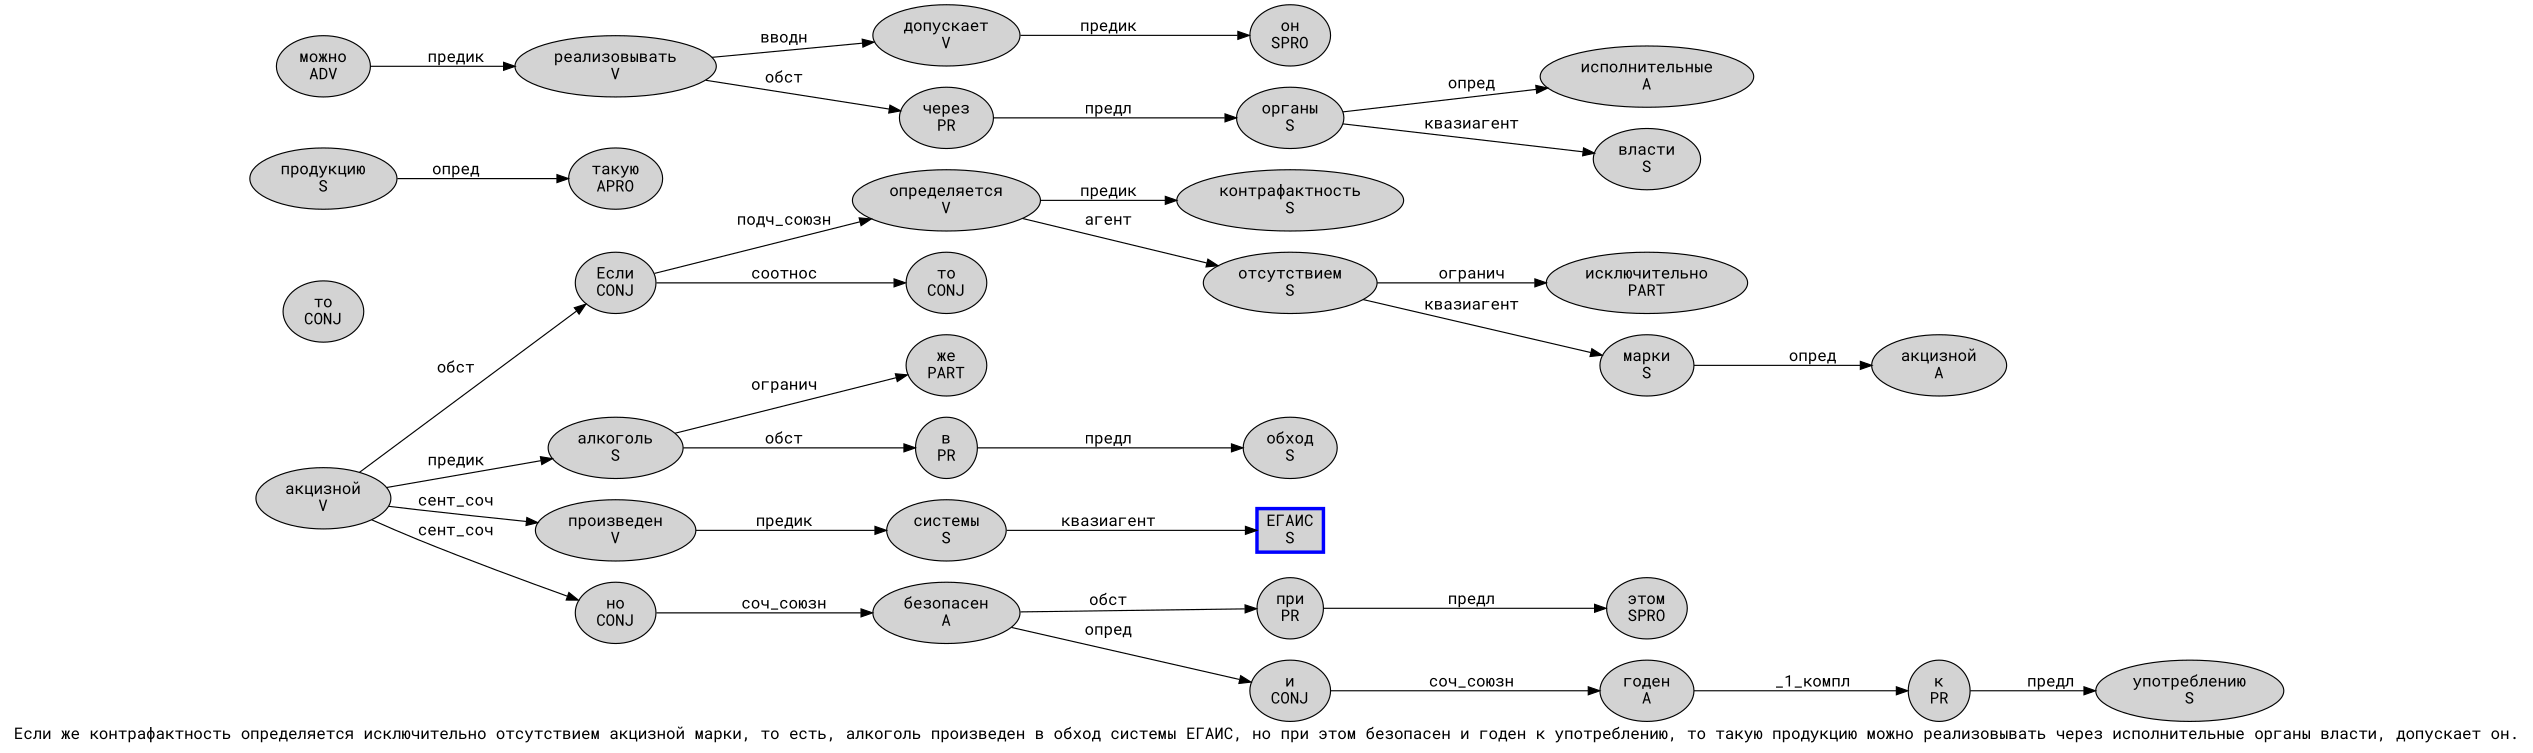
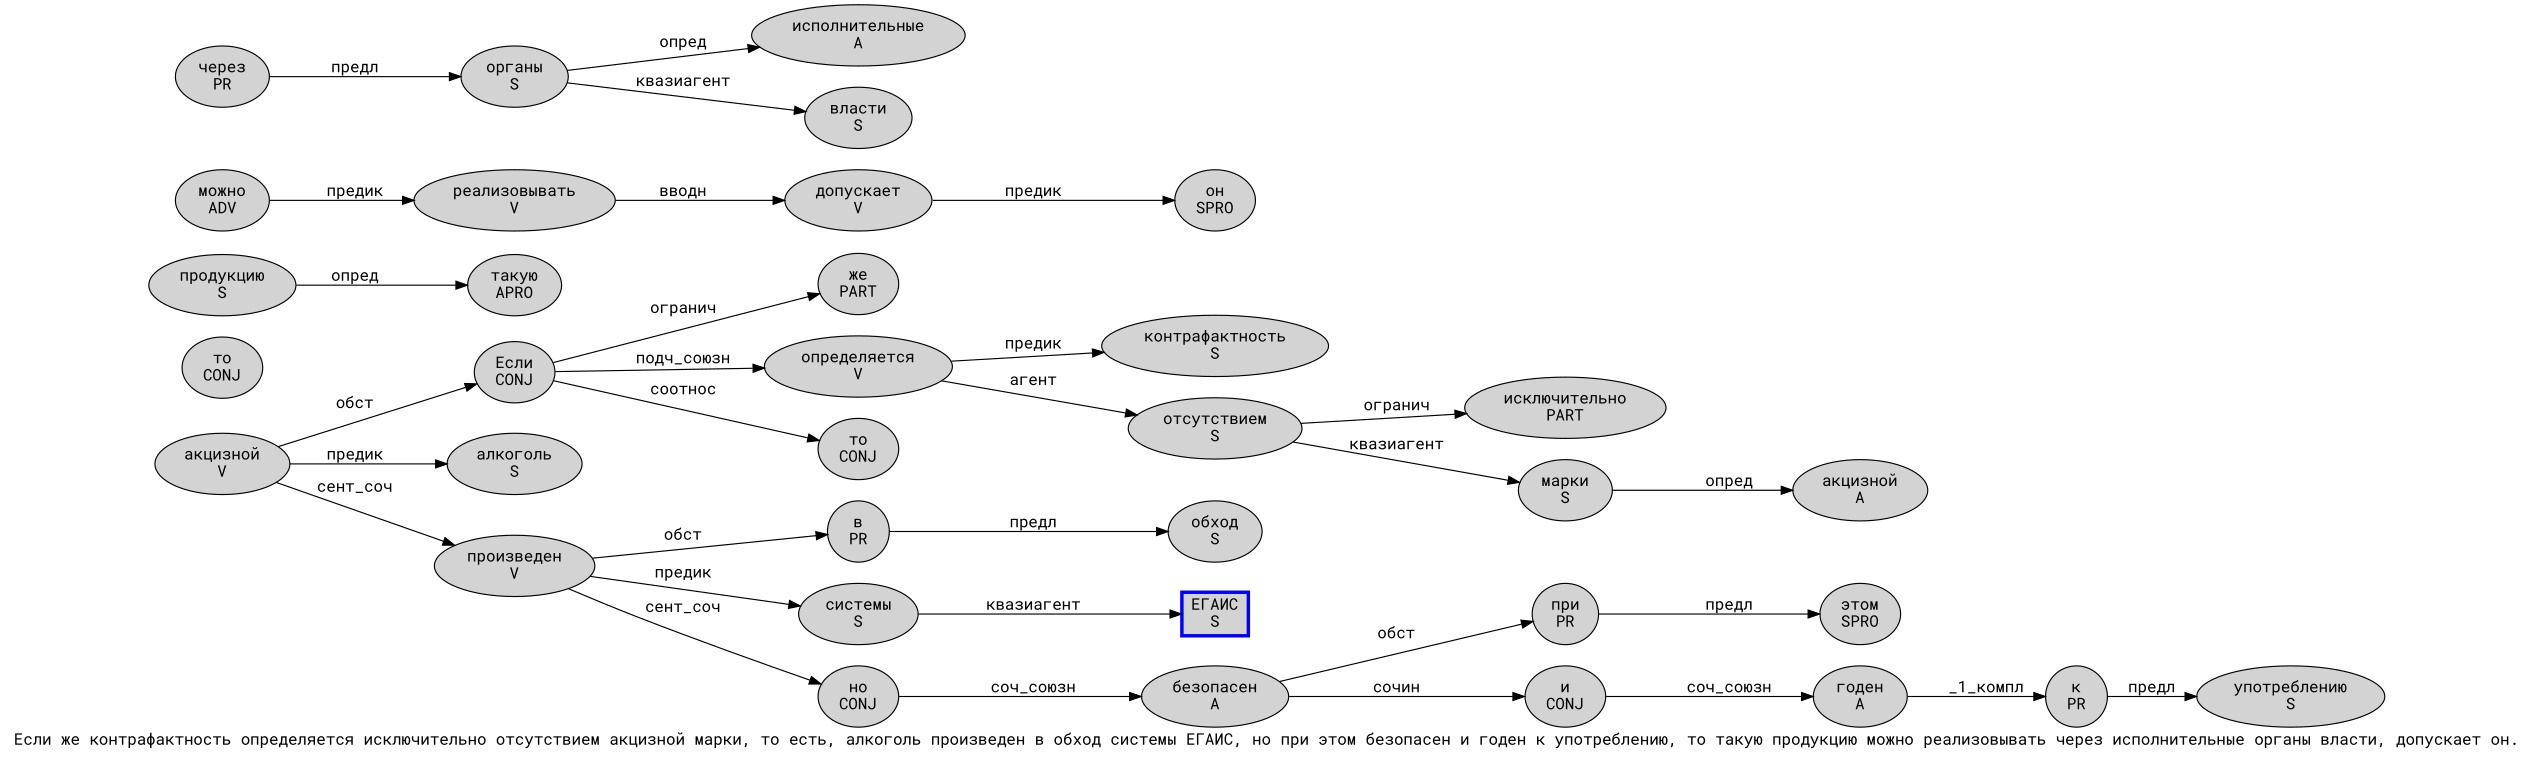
edge "реализовывать V" -> "через PR": removed, label "обст"
edge "алкоголь S" -> "же PART": now "Если CONJ" -> "же PART"
edge "алкоголь S" -> "в PR": now "произведен V" -> "в PR"
edge "акцизной V" -> "но CONJ": now "произведен V" -> "но CONJ"
edge "безопасен A" -> "и CONJ": label "опред" -> "сочин"
